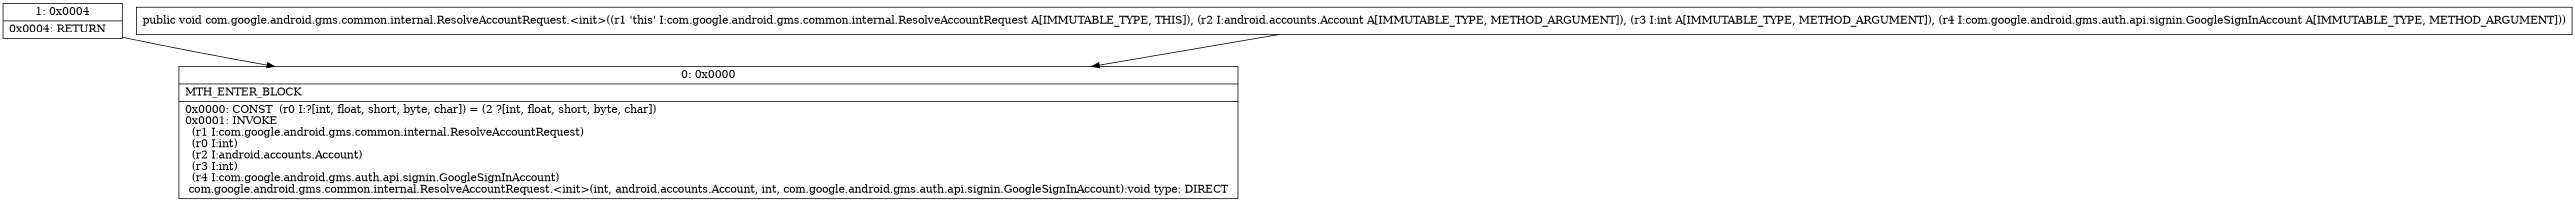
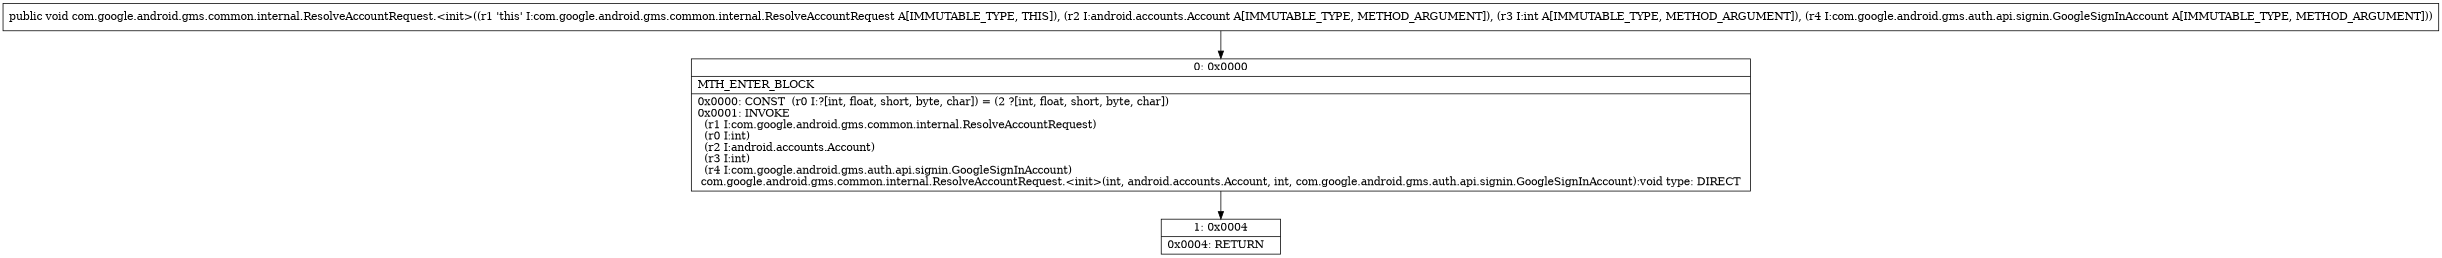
edge "1: 0x0004" -> "0: 0x0000": reversed
